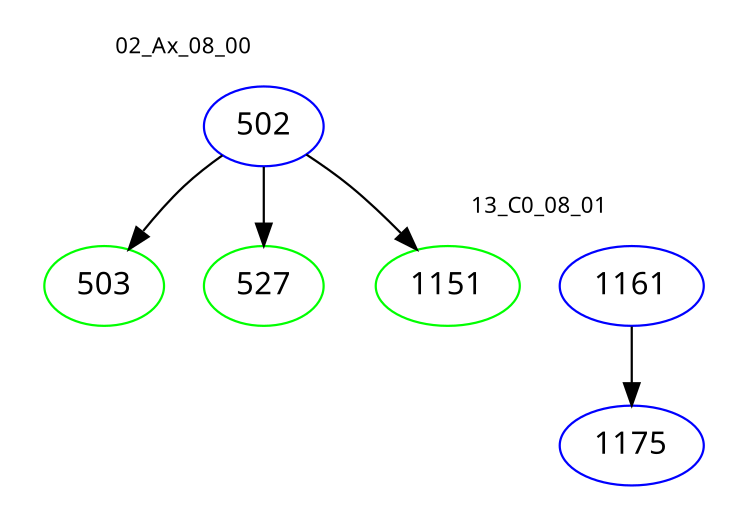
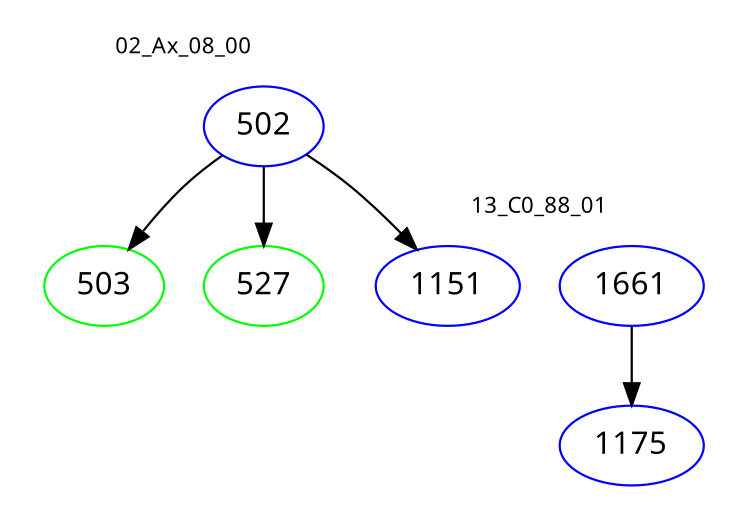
cluster "13_C0_08_01": label "13_C0_08_01" -> "13_C0_88_01"
node "1151": color green -> blue
node "1161": label "1161" -> "1661"
